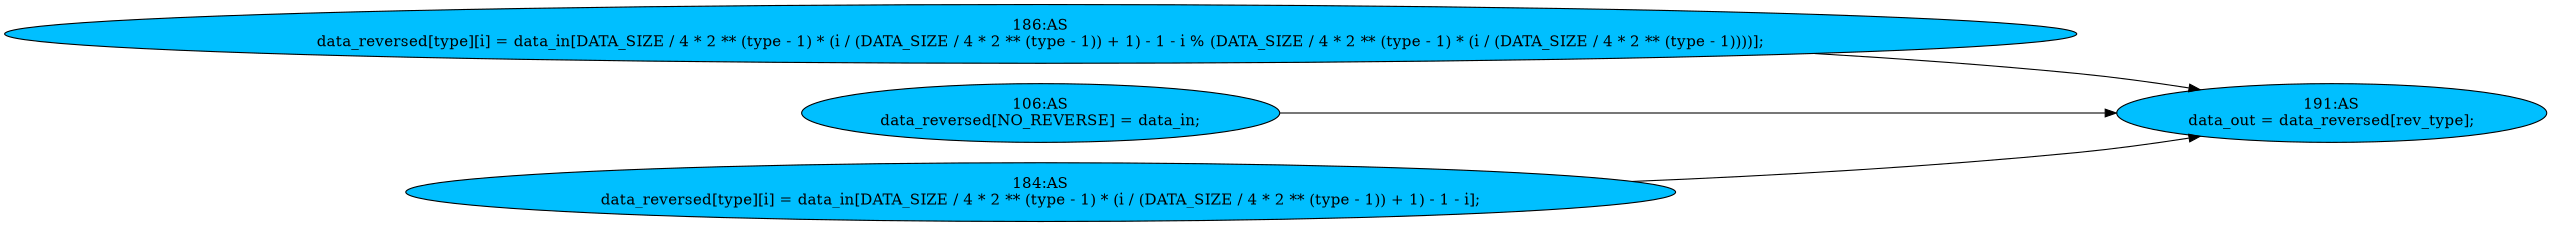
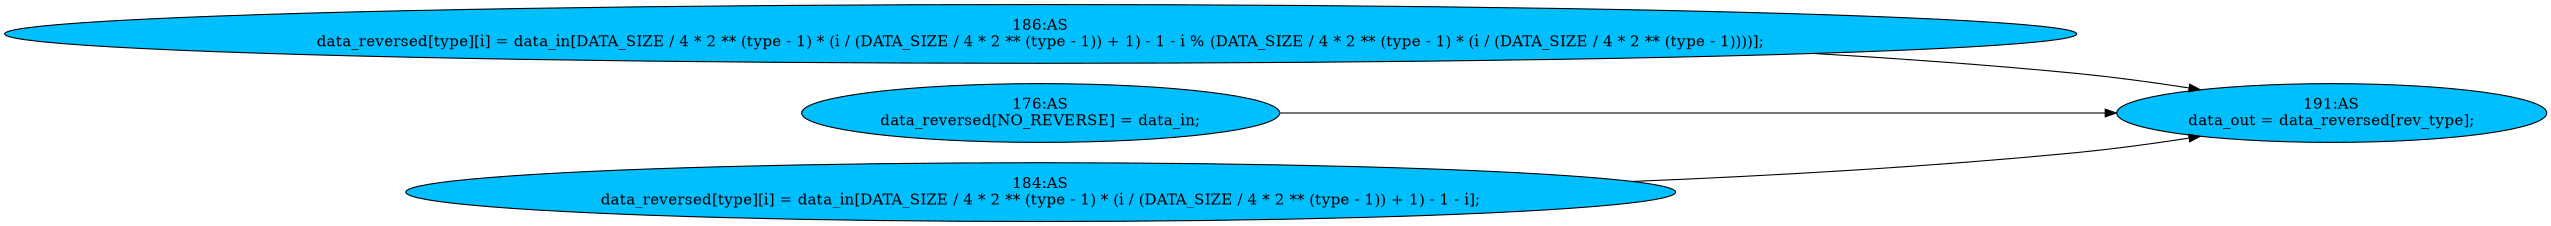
node "106:AS data_reversed[NO_REVERSE] = data_in;": label "106:AS data_reversed[NO_REVERSE] = data_in;" -> "176:AS data_reversed[NO_REVERSE] = data_in;"
